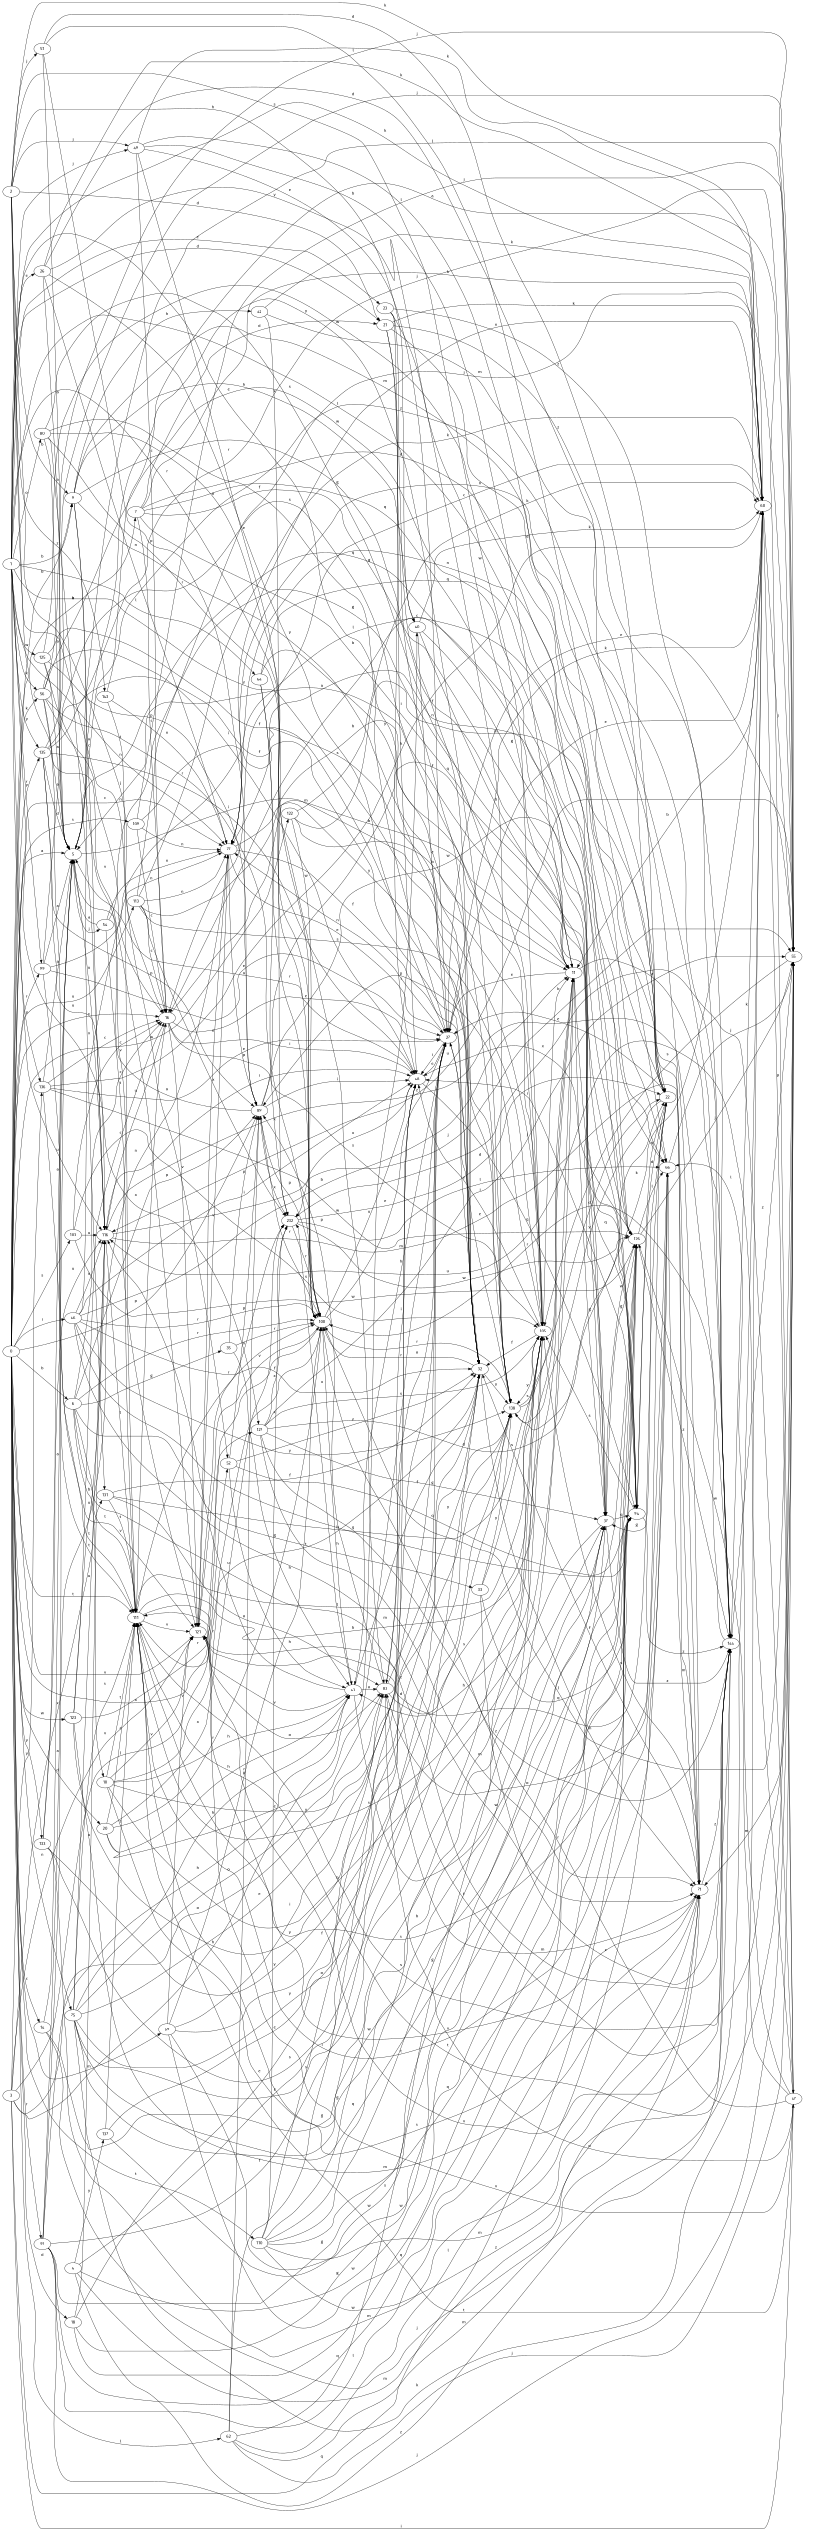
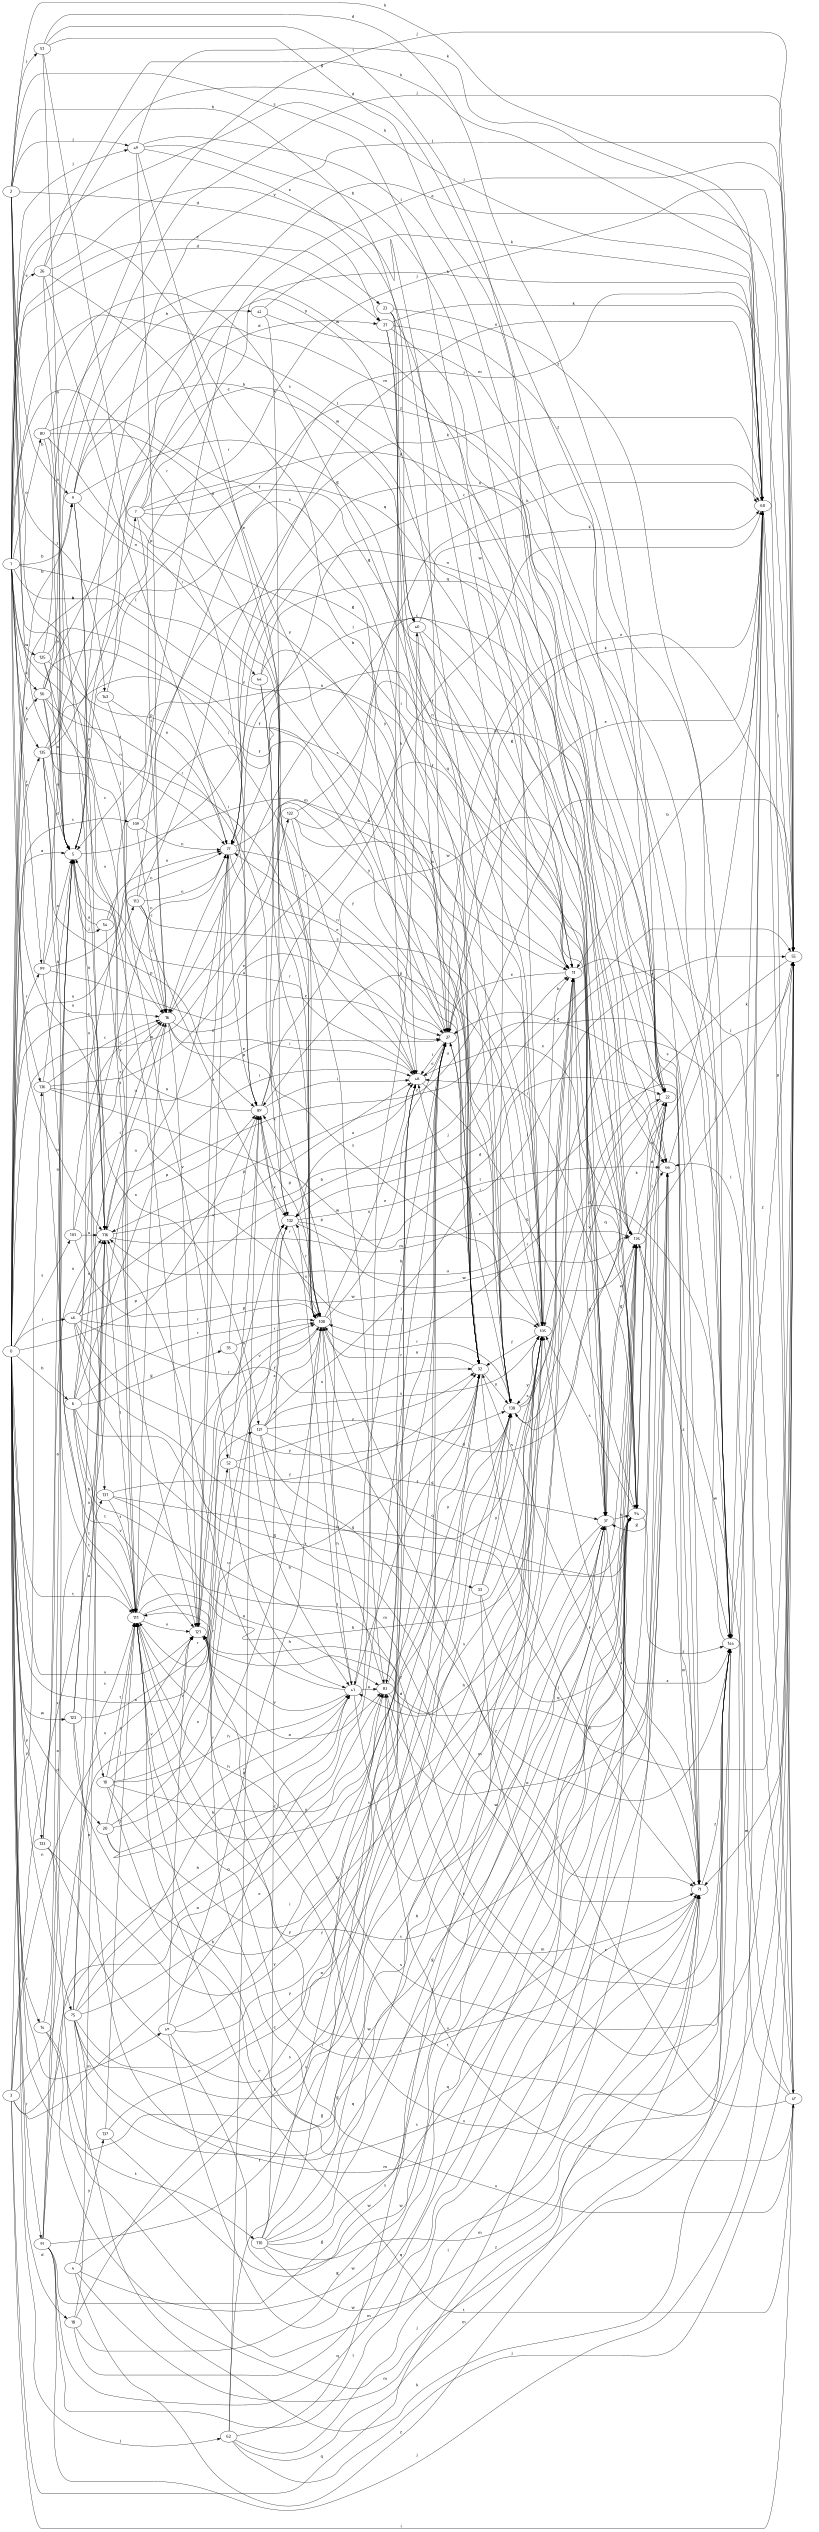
edge "51" -> "37": added, label "g"
edge "113" -> "11": removed, label "b"
edge "5" -> "94": removed, label "q"
edge "0" -> "77": now "6" -> "77"
edge "122" -> "100": label "w" -> "r"
node "232": label "232" -> "132"
